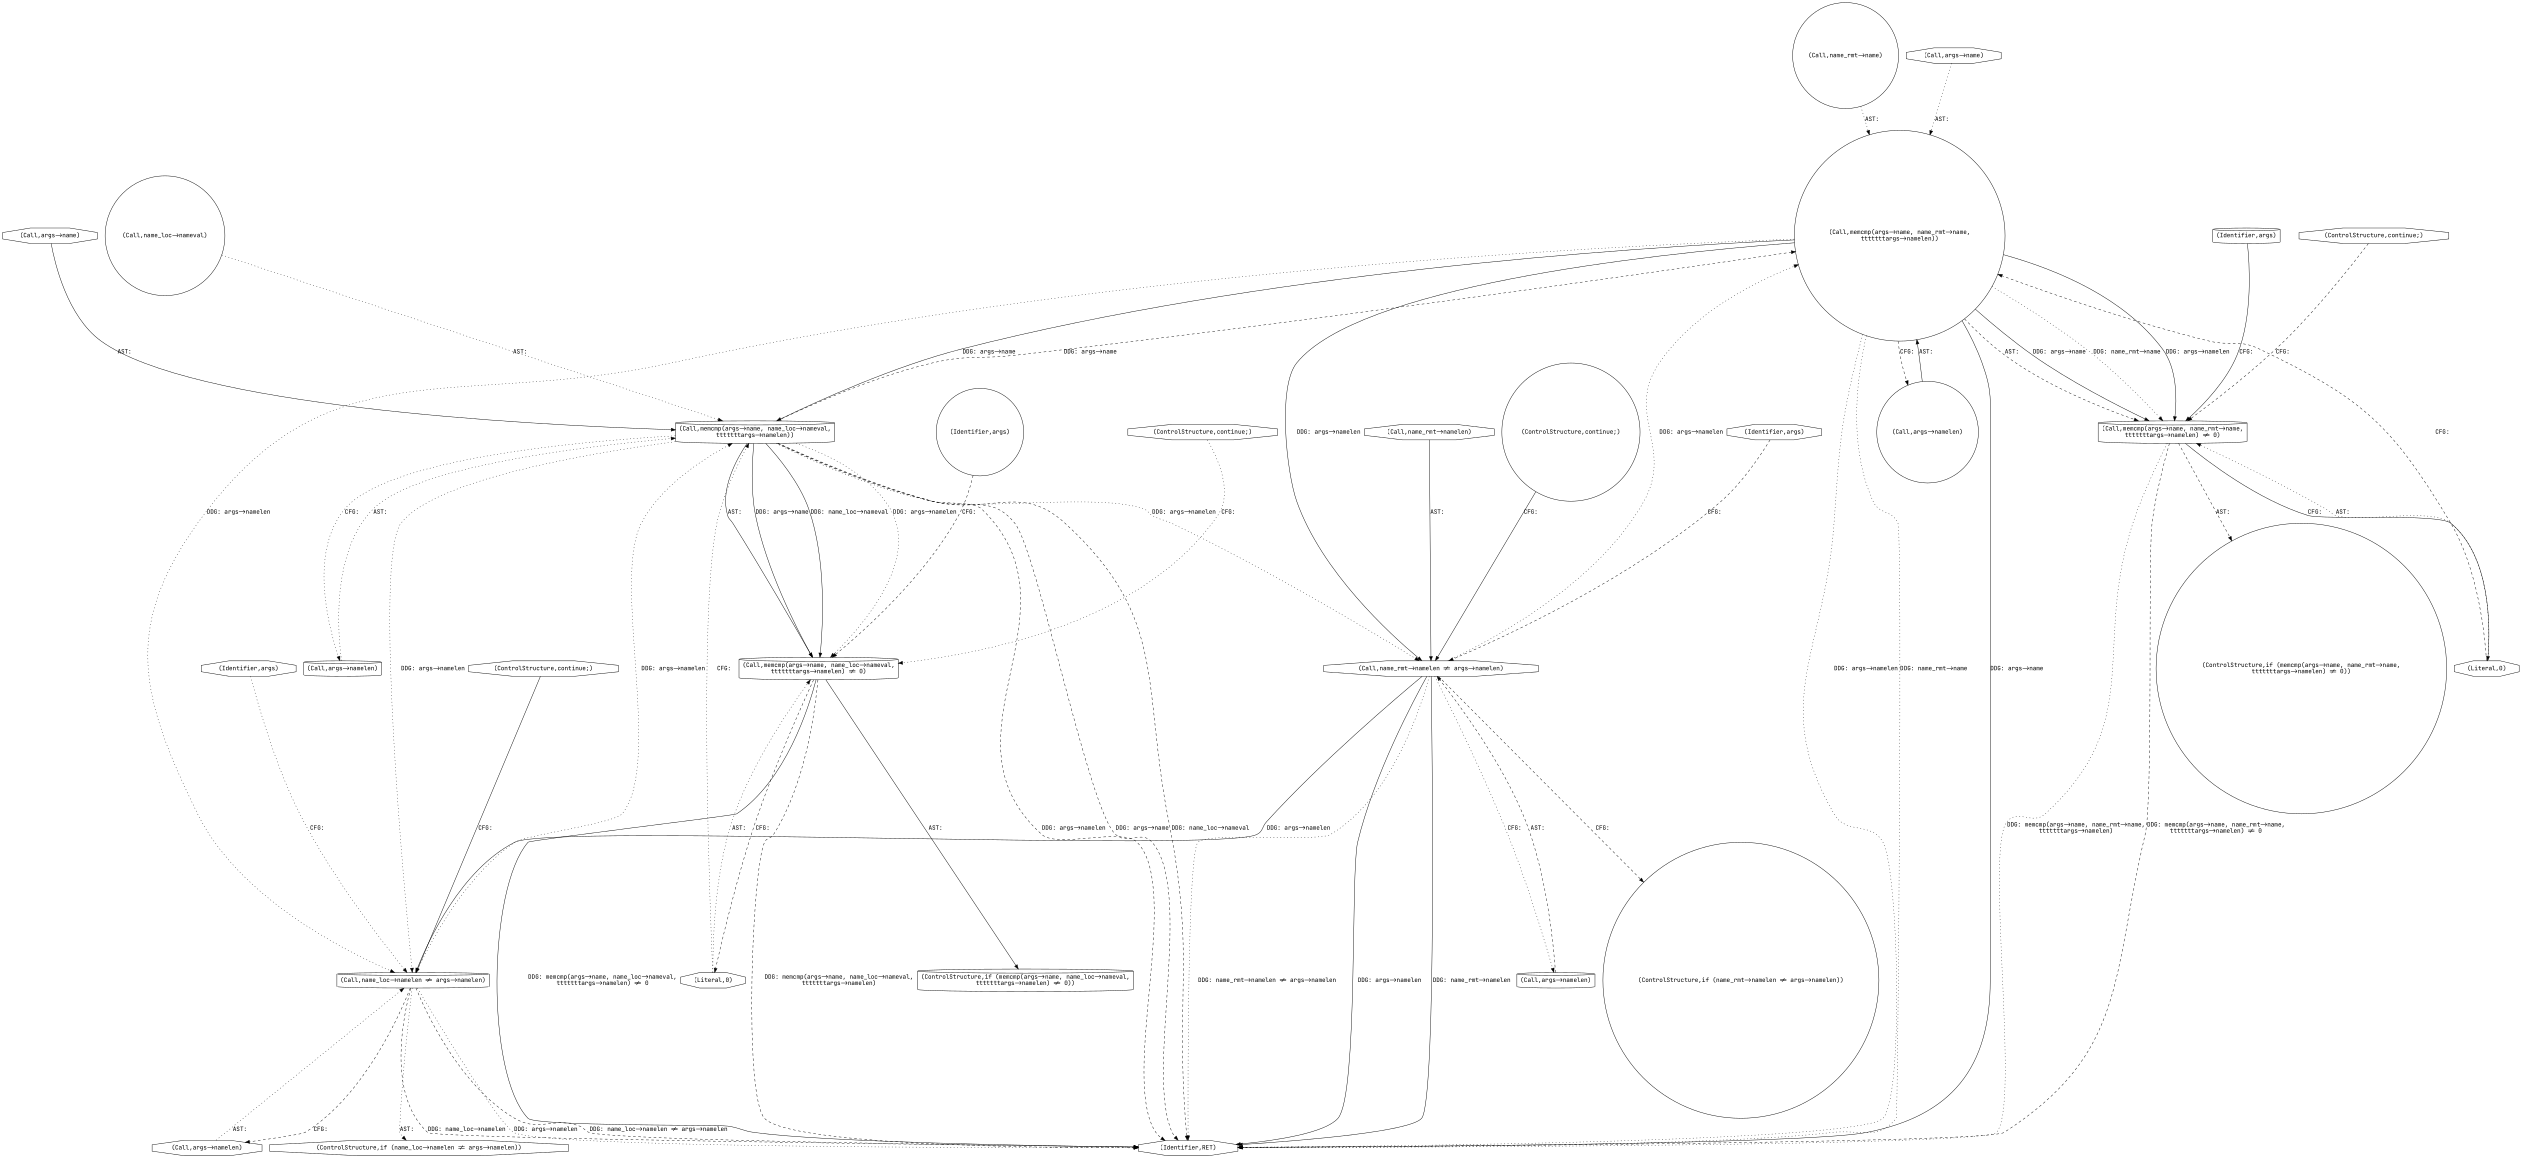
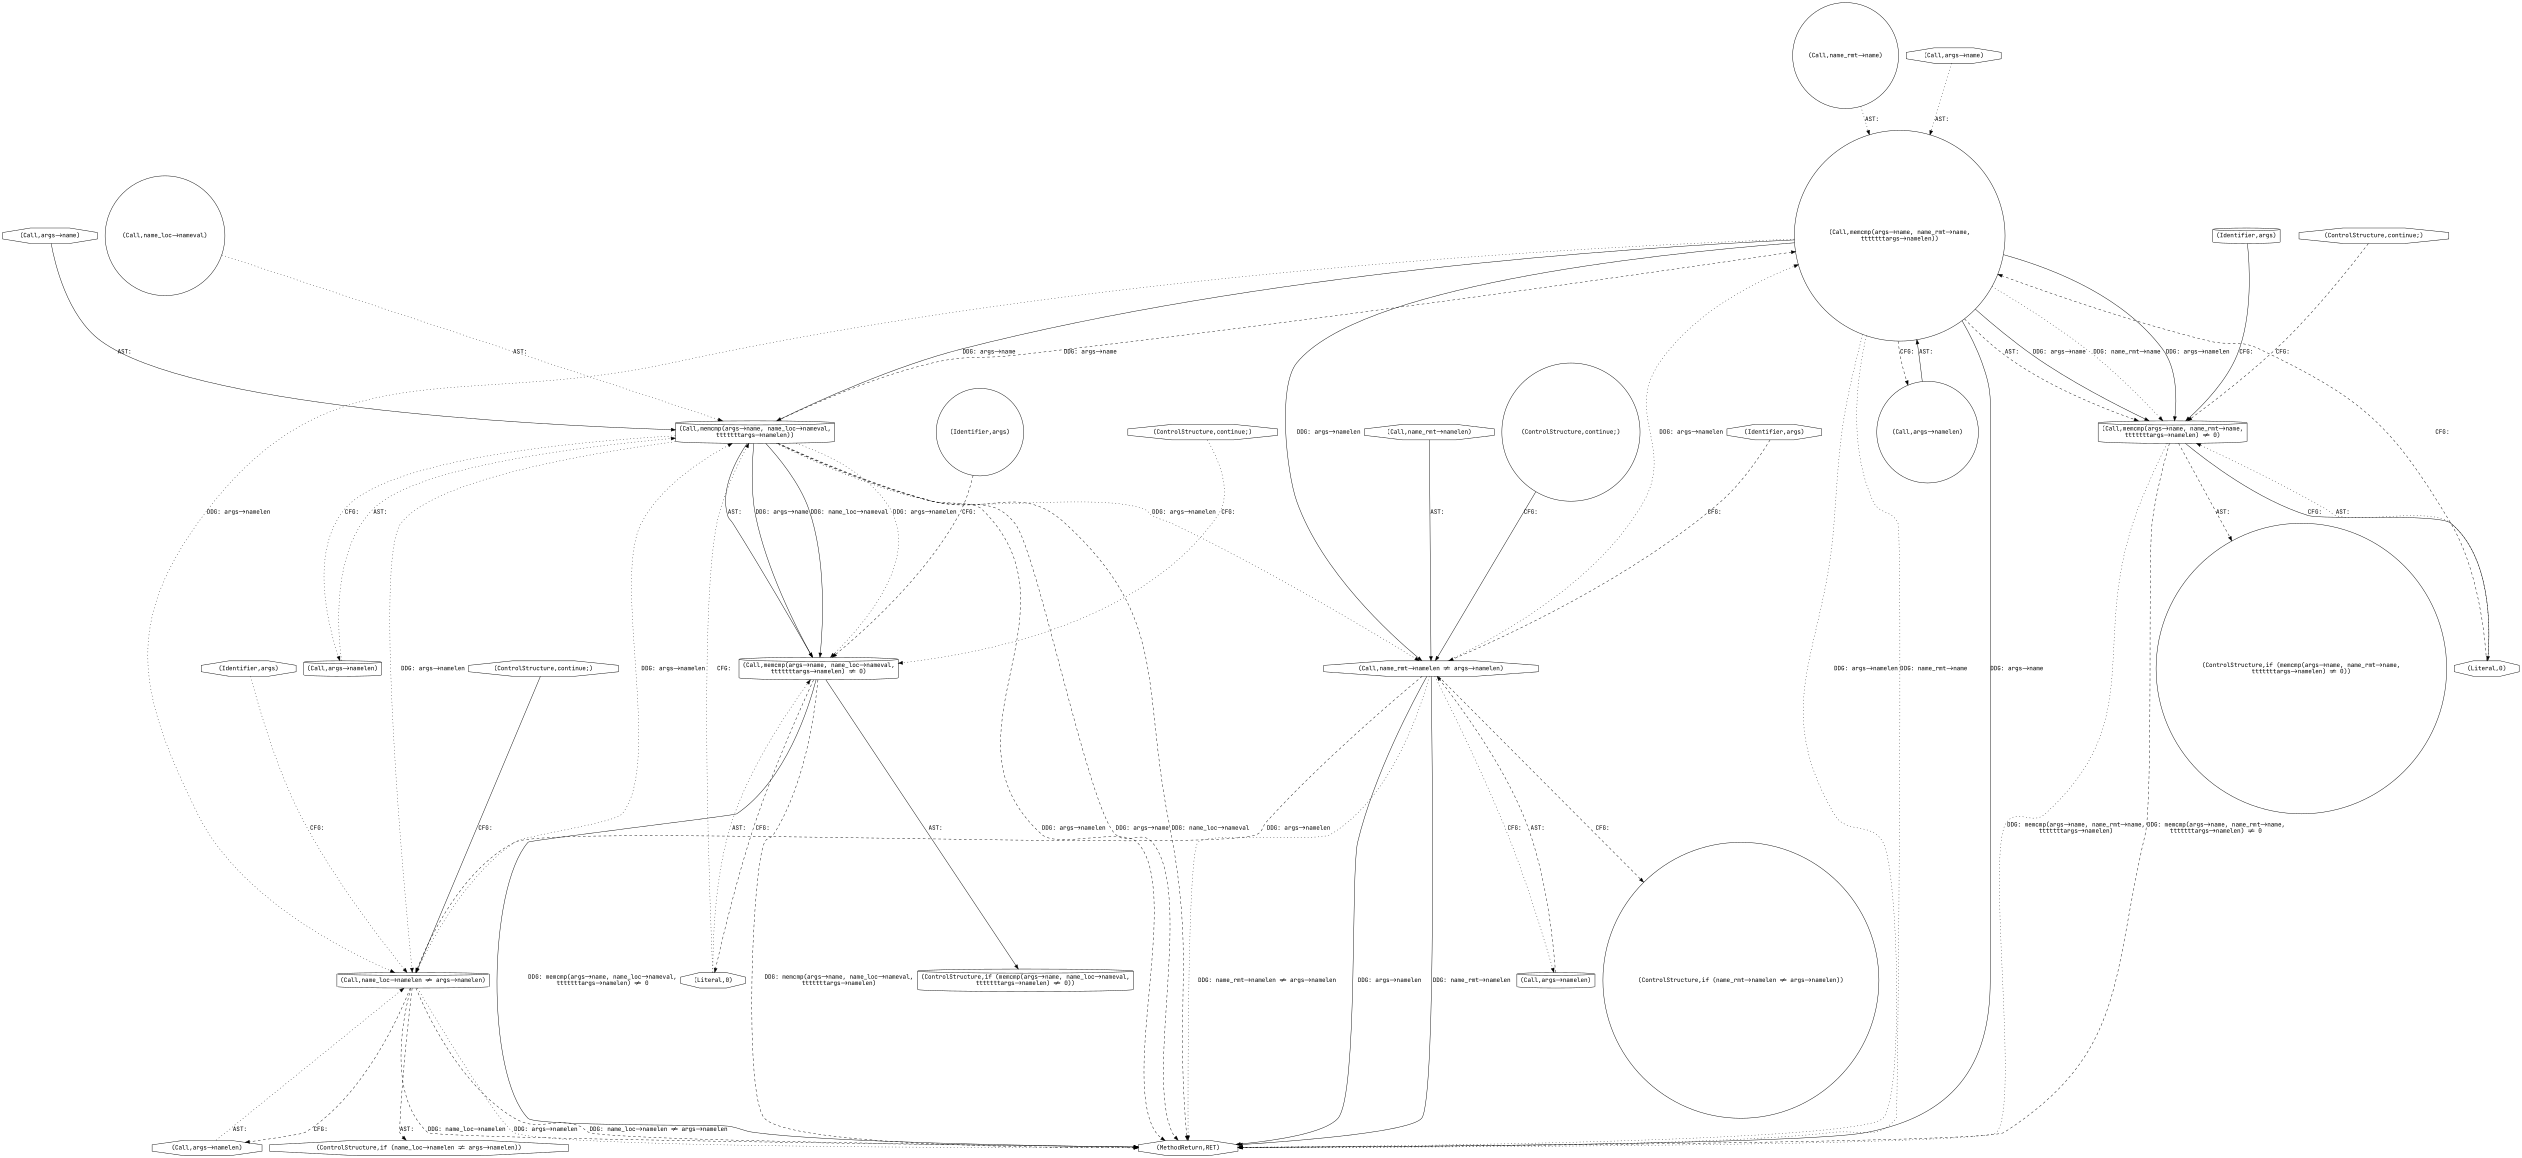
edge "(Call,name_rmt->namelen != args->namelen)" -> "(Call,name_loc->namelen != args->namelen)": style solid -> dashed
edge "(Call,name_loc->namelen != args->namelen)" -> "(ControlStructure,if (name_loc->namelen != args->namelen))": style dotted -> dashed
node "(Identifier,RET)": label "(Identifier,RET)" -> "(MethodReturn,RET)"
